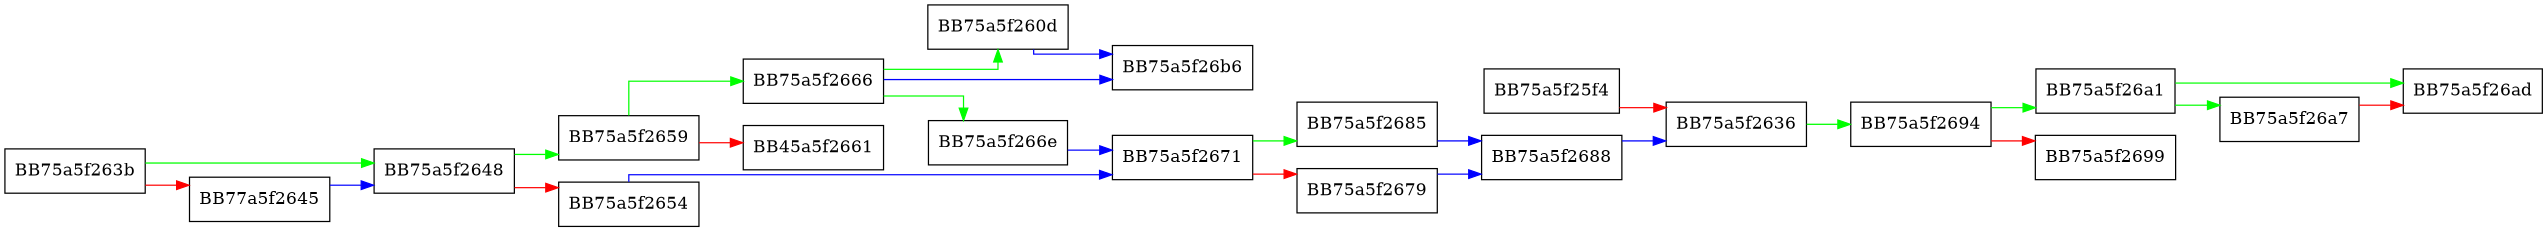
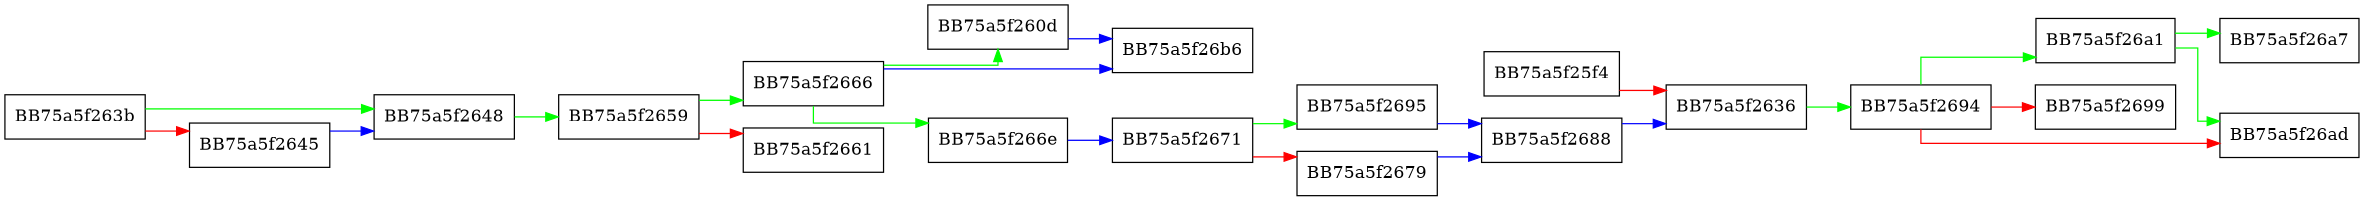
edge "BB75a5f26a7" -> "BB75a5f26ad": now "BB75a5f2694" -> "BB75a5f26ad"
node "BB75a5f2685": label "BB75a5f2685" -> "BB75a5f2695"
node "BB45a5f2661": label "BB45a5f2661" -> "BB75a5f2661"
node "BB77a5f2645": label "BB77a5f2645" -> "BB75a5f2645"
node "BB75a5f2654": removed
